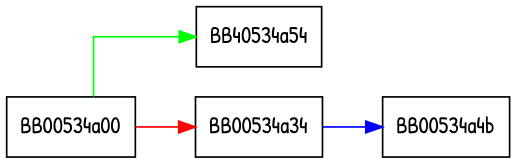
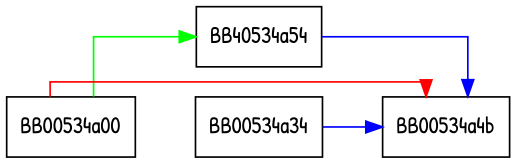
edge "BB40534a54" -> "BB00534a4b": added
edge "BB00534a00" -> "BB00534a34": now "BB00534a00" -> "BB00534a4b"
